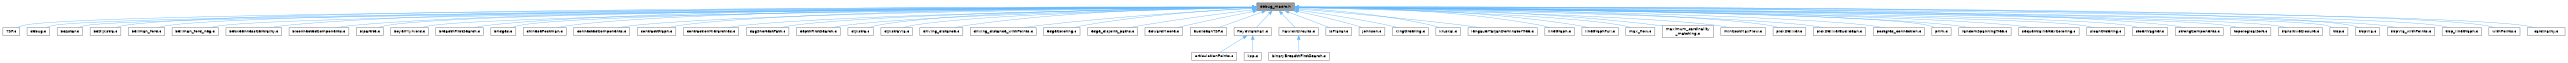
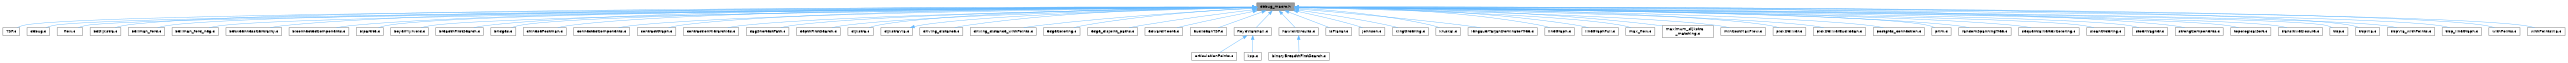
edge "dijkstraVia.c" -> "debug_macro.h": reversed
node "bdAstar.c": label "bdAstar.c" -> "flow.c"
node "maximum_cardinality _matching.c": label "maximum_cardinality _matching.c" -> "maximum_dijkstra _matching.c"
node "cardinality.c": label "cardinality.c" -> "withPointsVia.c"
